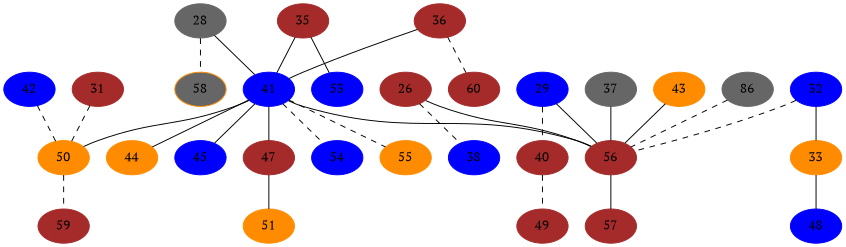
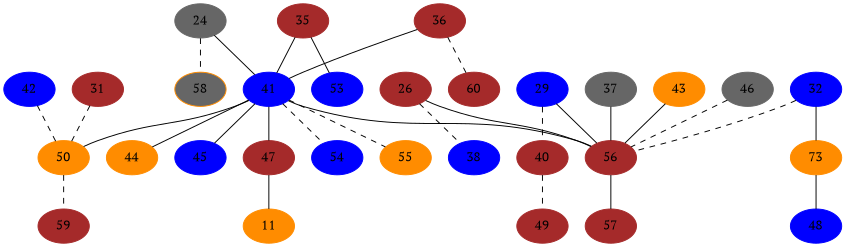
node "28": label "28" -> "24"
node "86": label "86" -> "46"
node "33": label "33" -> "73"
node "51": label "51" -> "11"
